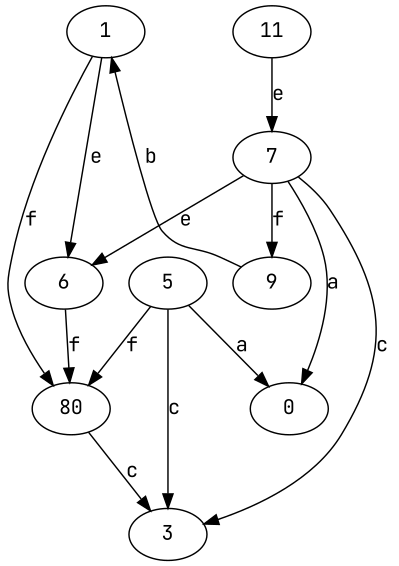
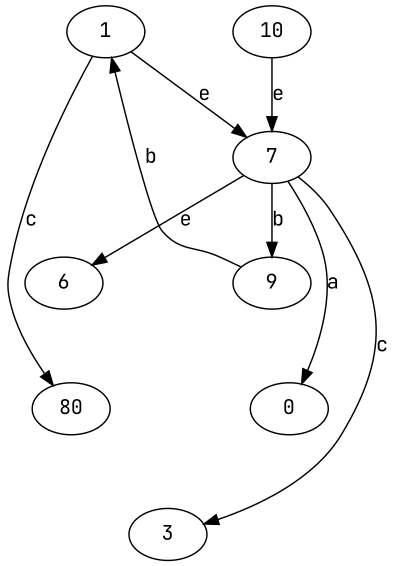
node "11": label "11" -> "10"
edge "1" -> "6": now "1" -> "7"
edge "1" -> "80": label "f" -> "c"
edge "7" -> "9": label "f" -> "b"
node "5": removed
edge "6" -> "80": removed, label "f"
edge "80" -> "3": removed, label "c"
